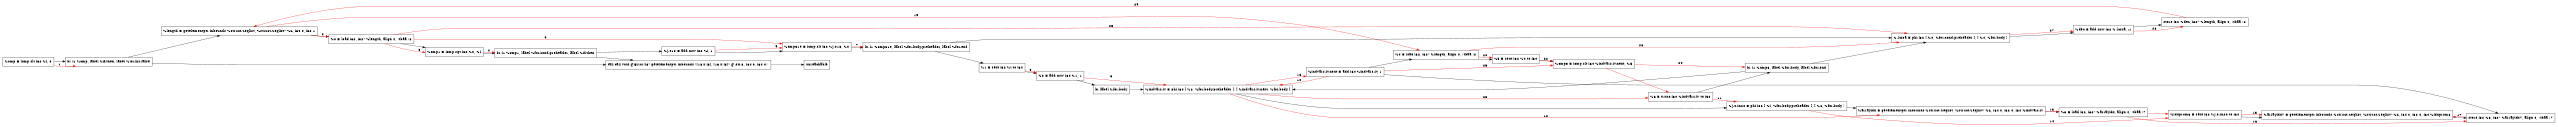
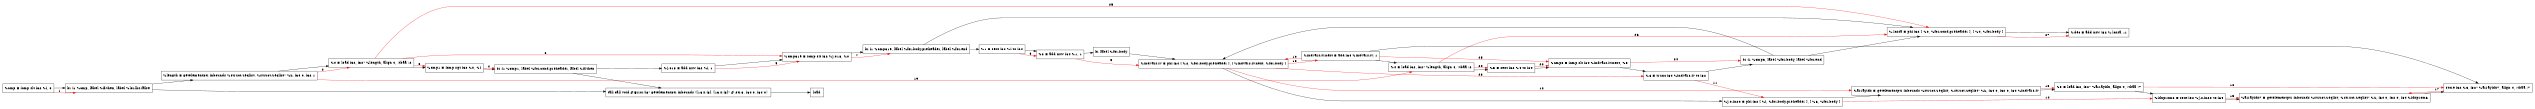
node "store i32 %dec, i32* %length, align 4, !tbaa !2": removed
node "unreachable": label "unreachable" -> "load"
edge "%cmp3 = icmp slt i64 %indvars.iv.next, %5" -> "%6 = trunc i64 %indvars.iv to i32": color red -> black
edge "%3 = load i32, i32* %arrayidx, align 4, !tbaa !7" -> "%idxprom6 = sext i32 %j.0.in20 to i64": color red -> black
